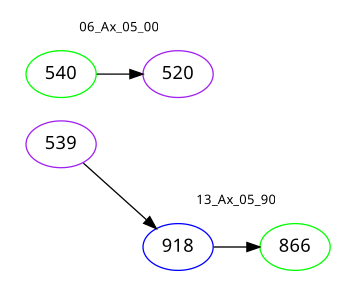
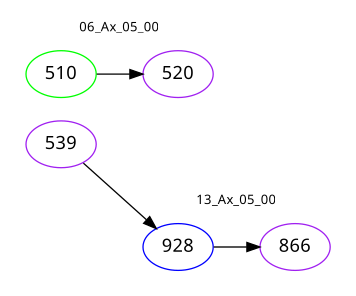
node "540": label "540" -> "510"
cluster "13_Ax_05_90": label "13_Ax_05_90" -> "13_Ax_05_00"
node "918": label "918" -> "928"
node "866": color green -> purple
